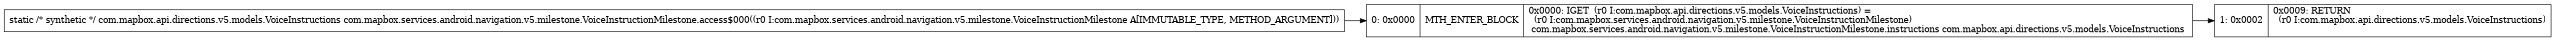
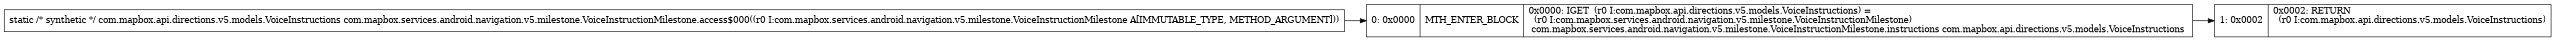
node "1: 0x0002": text "0x0009: RETURN" -> "0x0002: RETURN"
